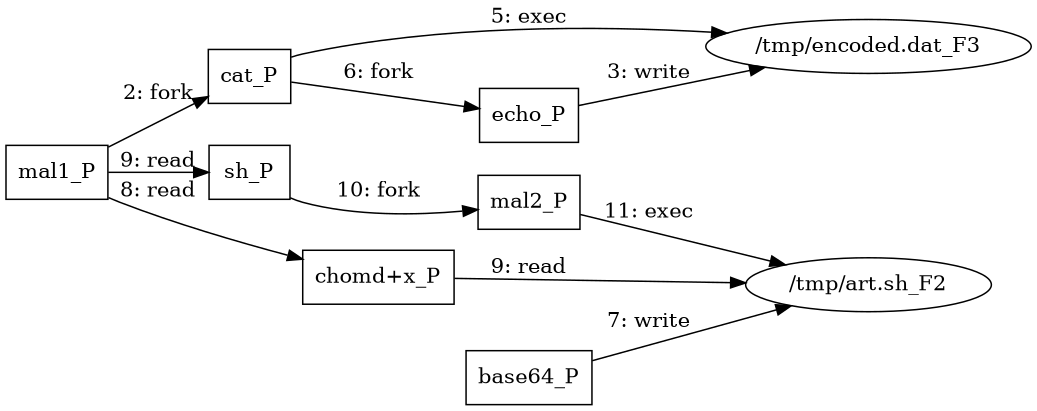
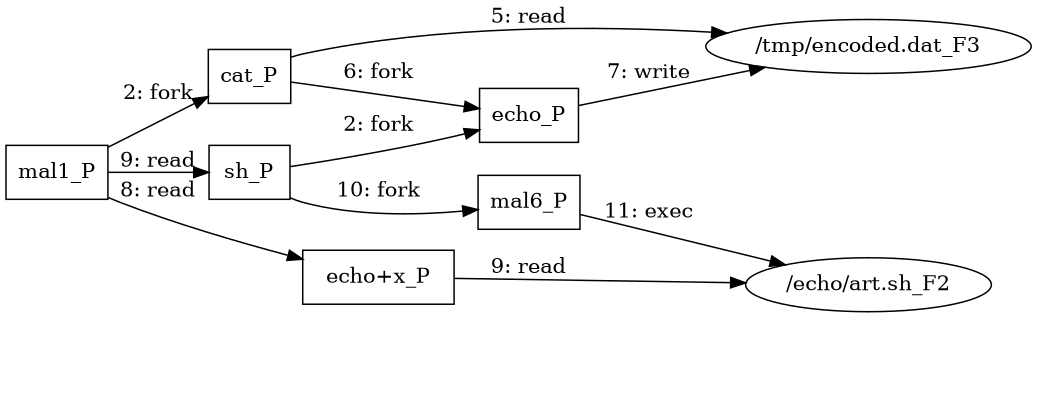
edge "cat_P" -> "/tmp/encoded.dat_F3": label "5: exec" -> "5: read"
edge "echo_P" -> "/tmp/encoded.dat_F3": label "3: write" -> "7: write"
edge "sh_P" -> "echo_P": added, label "2: fork"
node "mal2_P": label "mal2_P" -> "mal6_P"
node "chomd+x_P": label "chomd+x_P" -> "echo+x_P"
node "/tmp/art.sh_F2": label "/tmp/art.sh_F2" -> "/echo/art.sh_F2"
node "base64_P": removed
